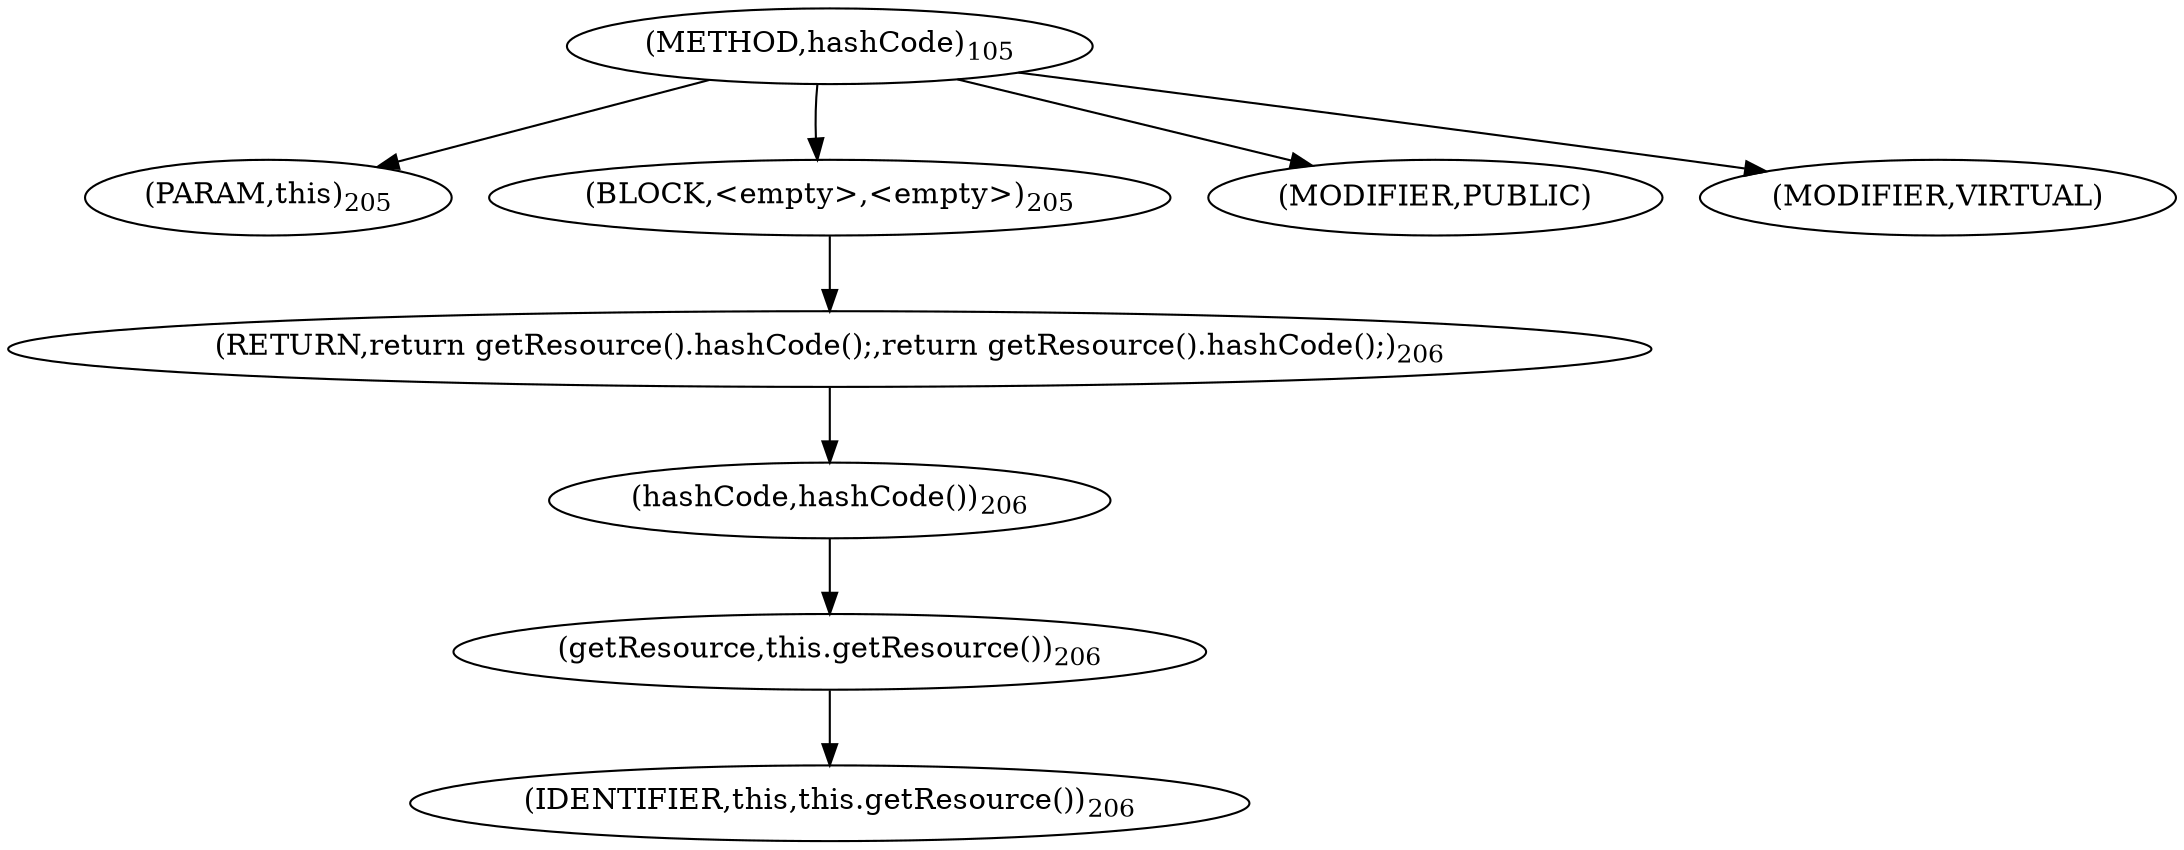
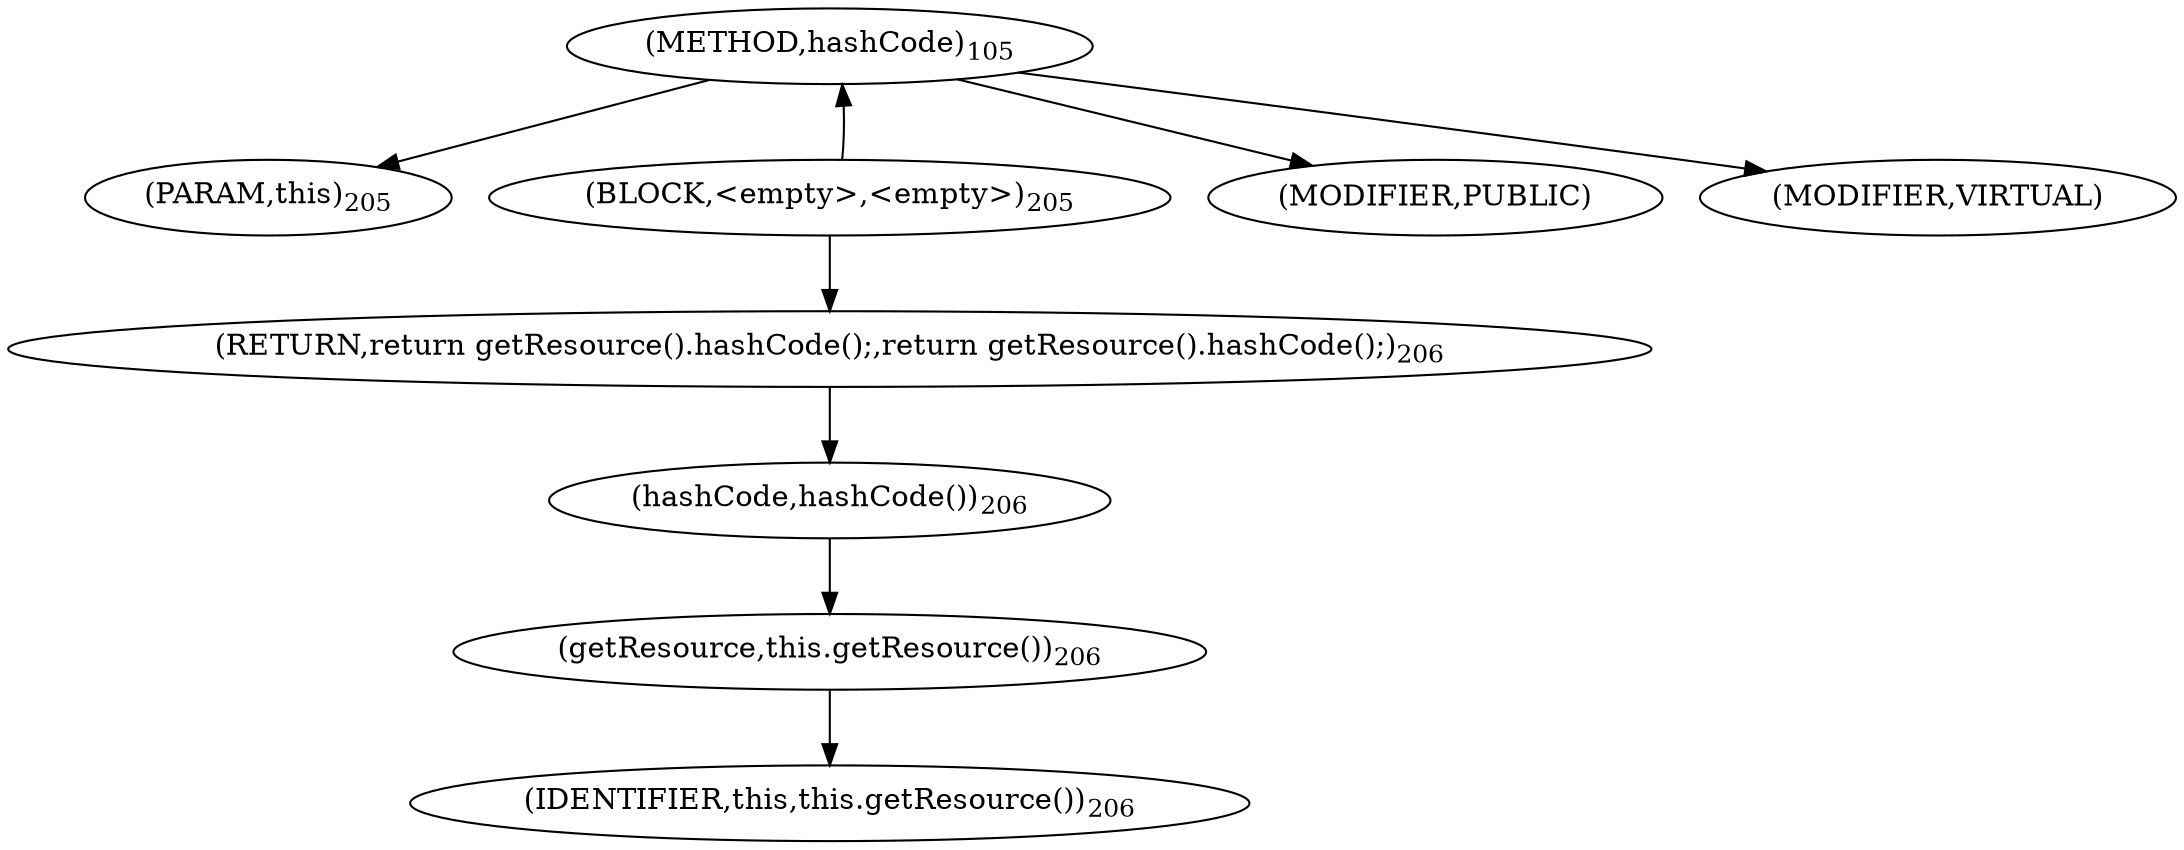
edge "(METHOD,hashCode)" -> "(BLOCK,<empty>,<empty>)": reversed
